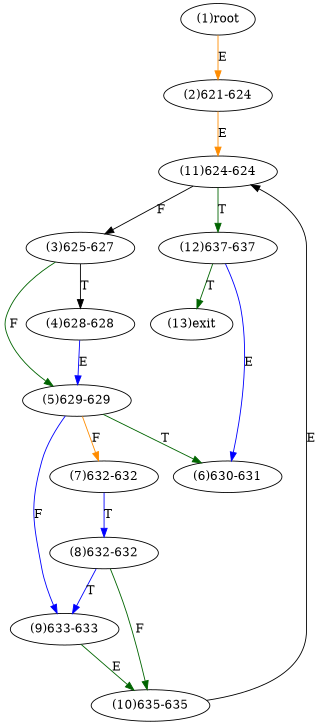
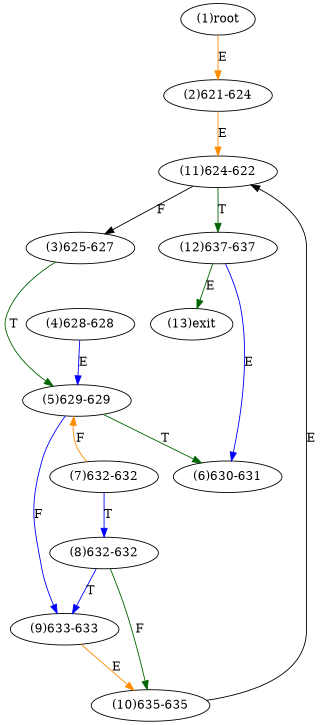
node "(11)624-624": label "(11)624-624" -> "(11)624-622"
edge "(3)625-627" -> "(4)628-628": removed, label "T"
edge "(12)637-637" -> "(13)exit": label "T" -> "E"
edge "(3)625-627" -> "(5)629-629": label "F" -> "T"
edge "(5)629-629" -> "(7)632-632": reversed
edge "(9)633-633" -> "(10)635-635": color darkgreen -> darkorange
